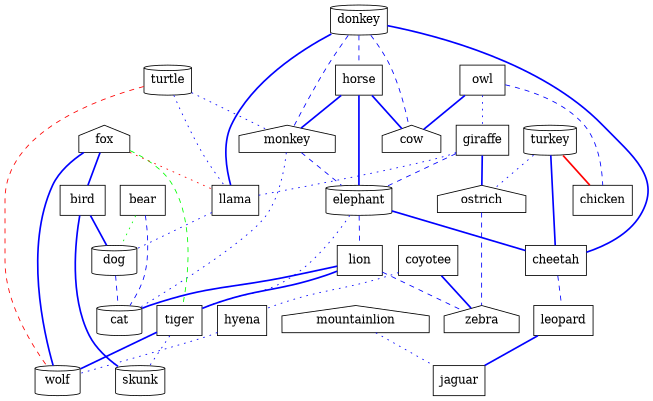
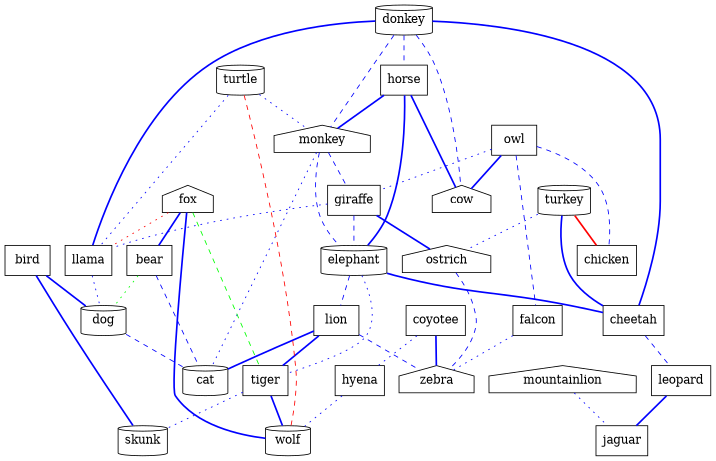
edge "fox" -- "bird": now "fox" -- "bear"
edge "monkey" -- "giraffe": added
node "falcon": added
